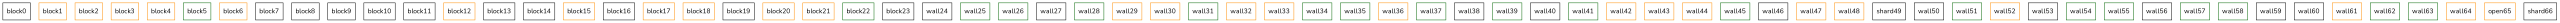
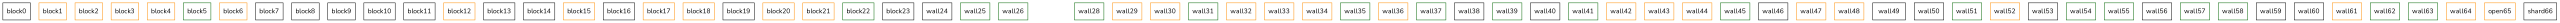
node "wall27": removed
node "wall34": color darkgreen -> darkorange
node "shard49": label "shard49" -> "wall49"
